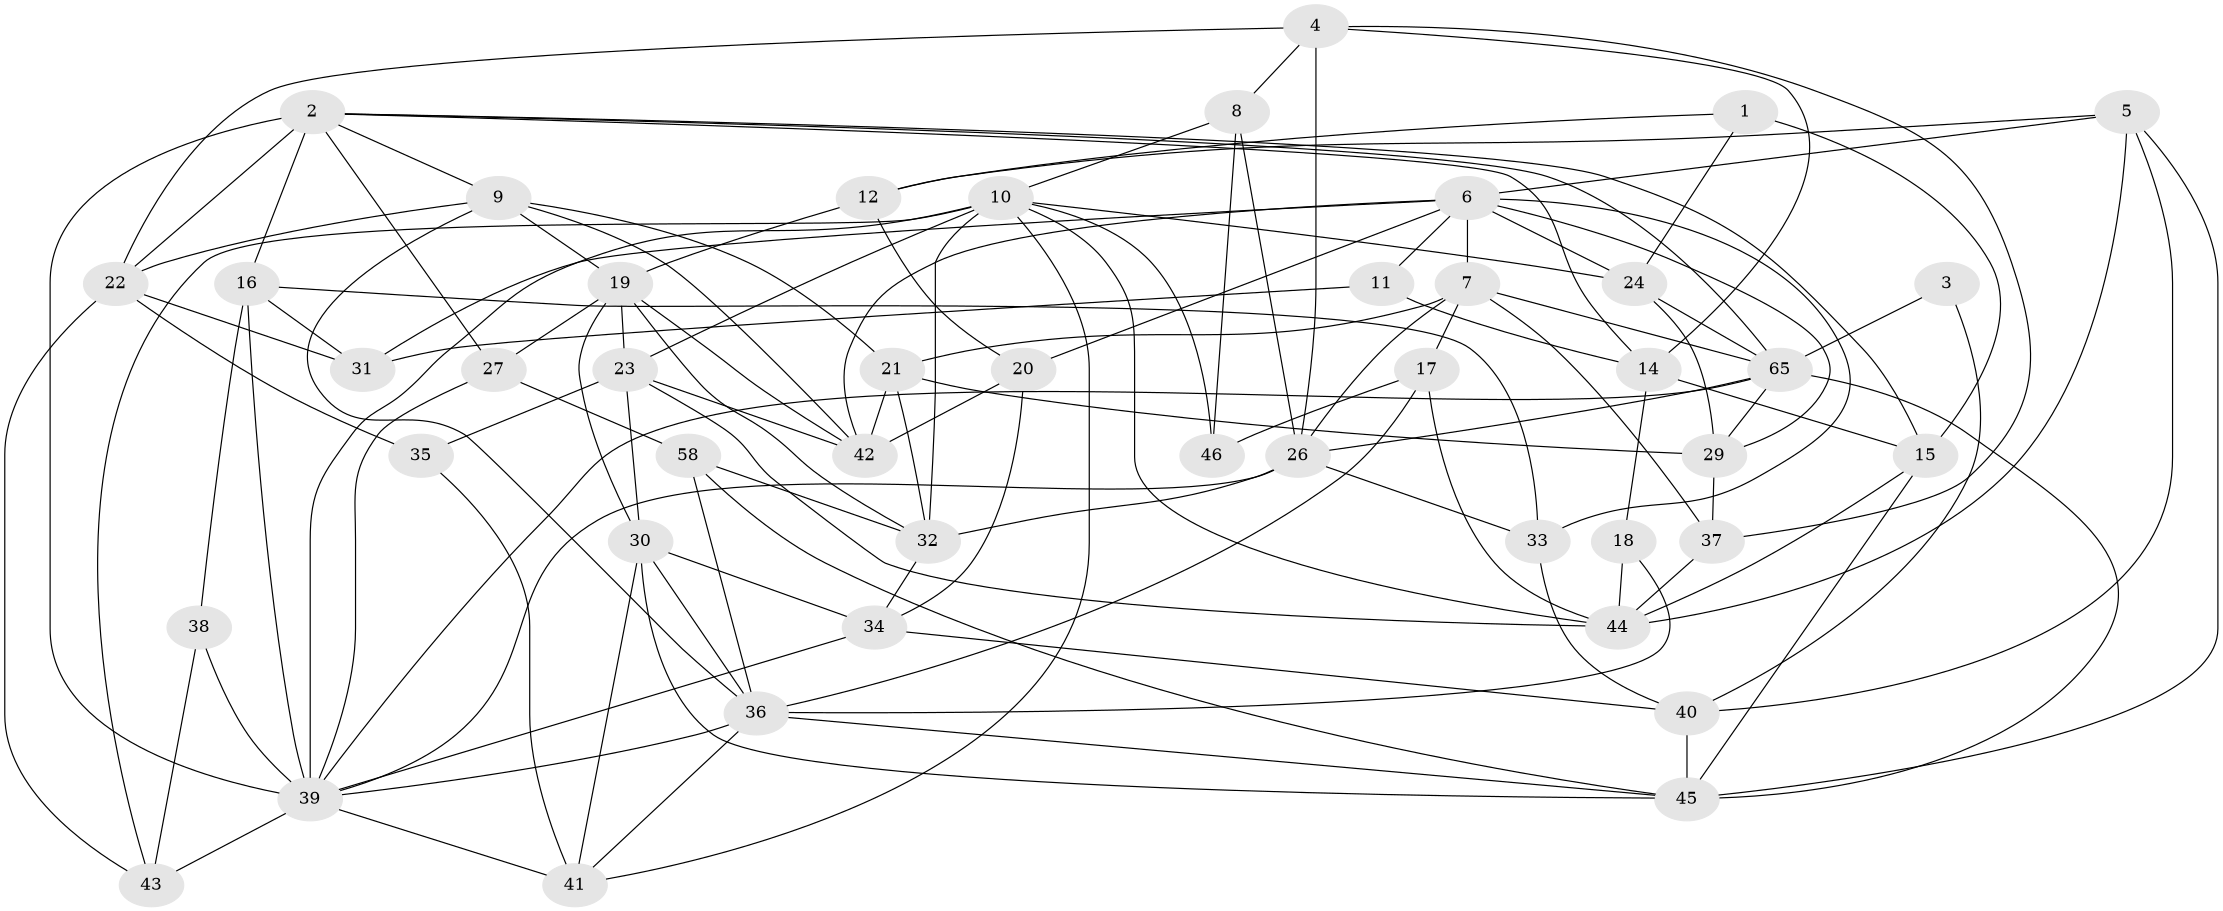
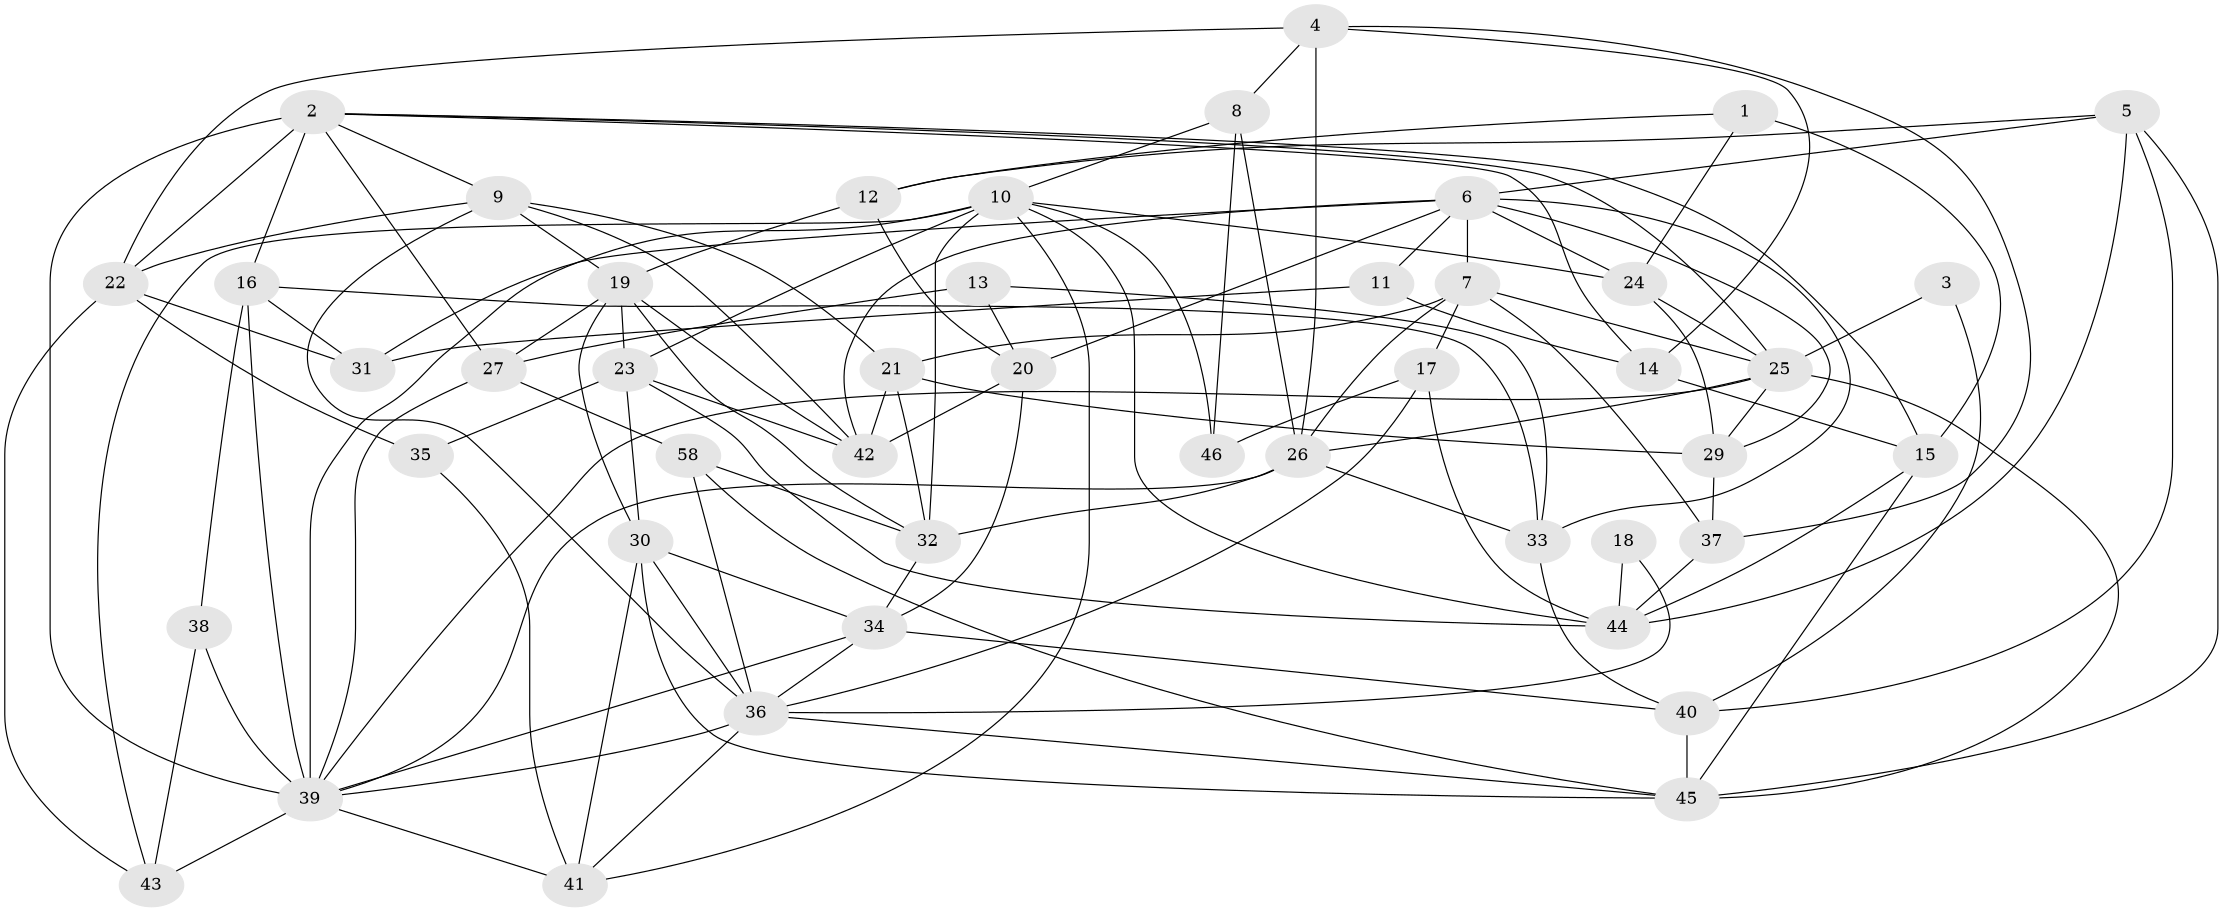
node "13": added
node "65": label "65" -> "25"
edge "14" -- "18": removed
edge "34" -- "36": added
